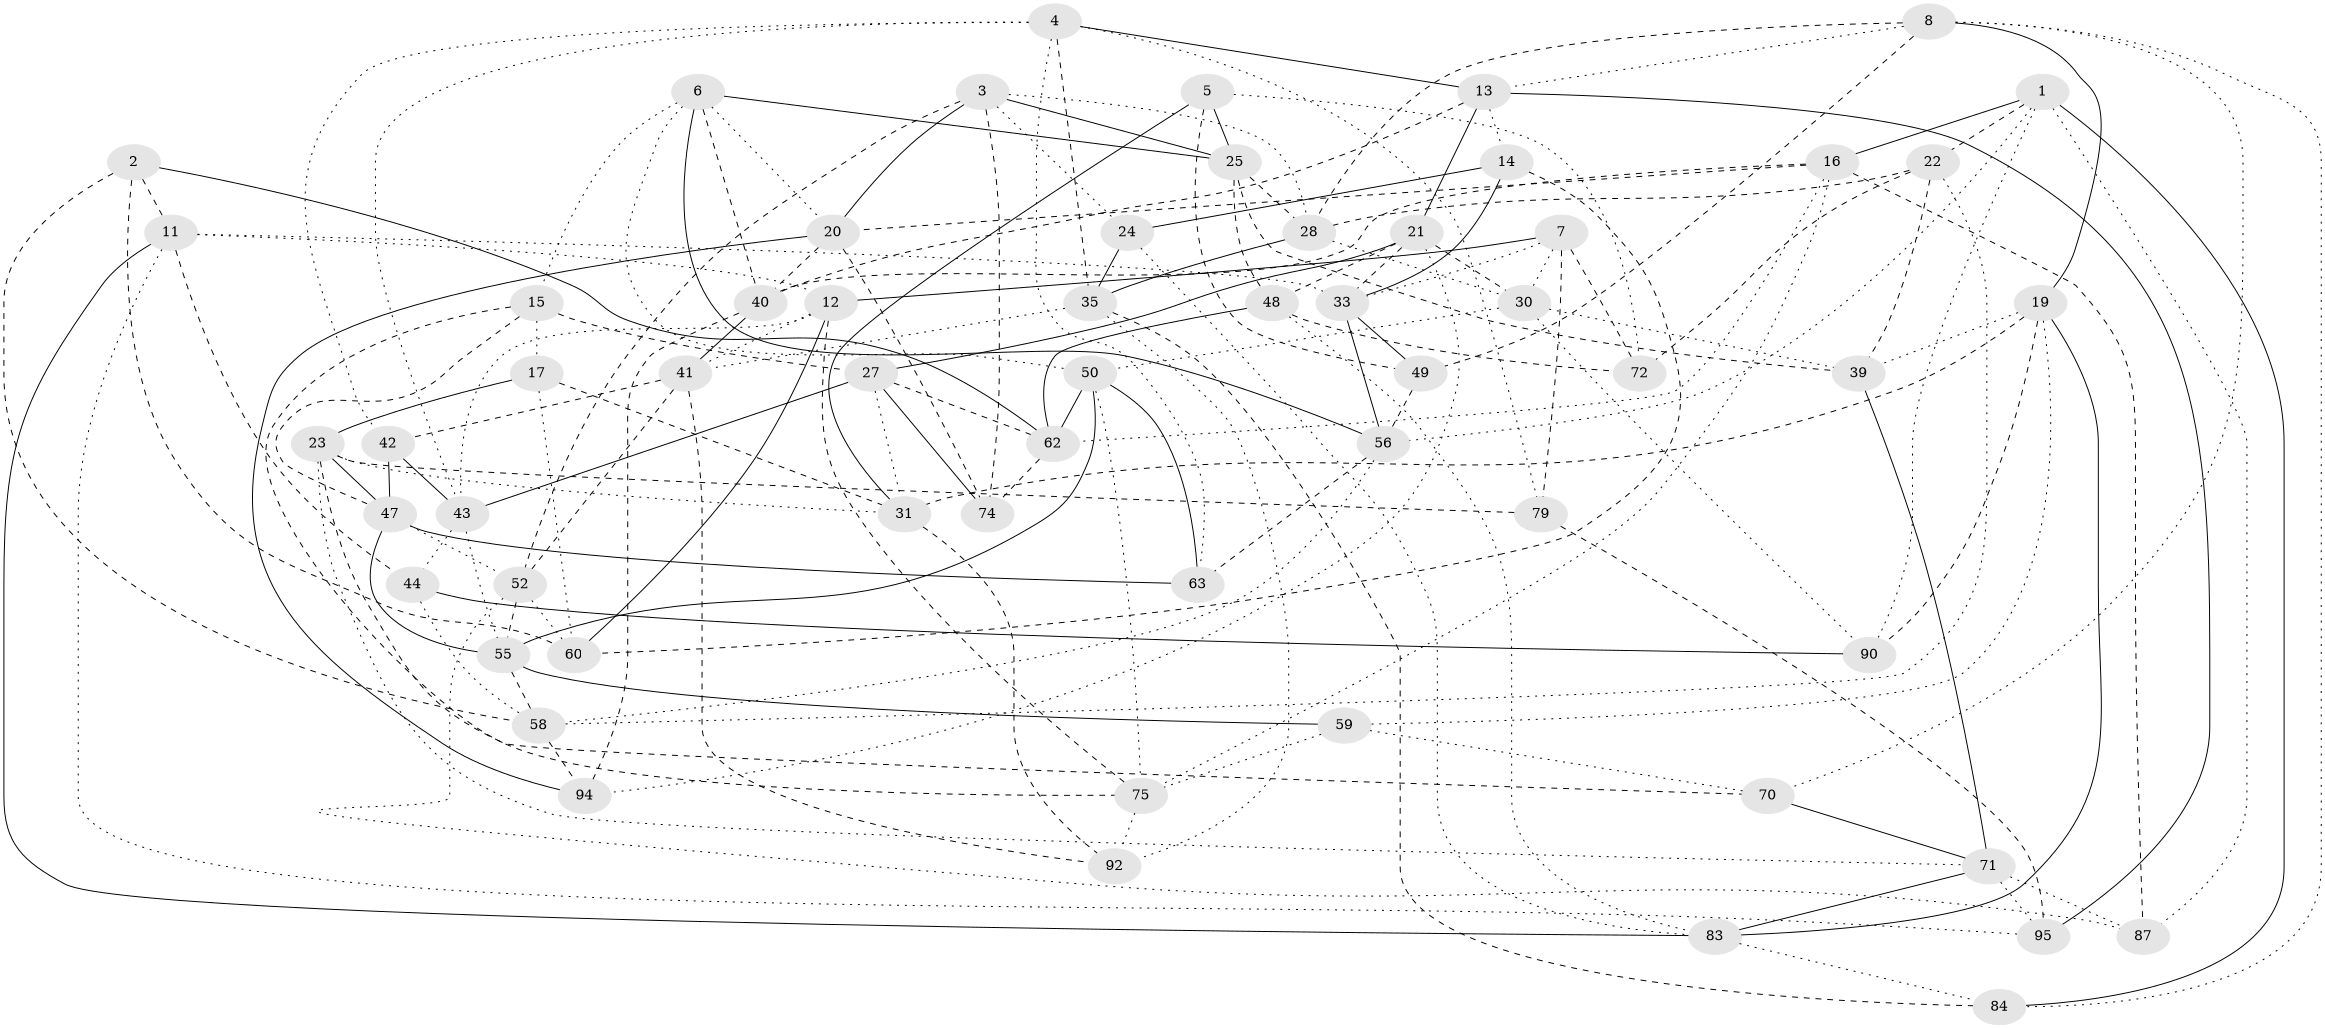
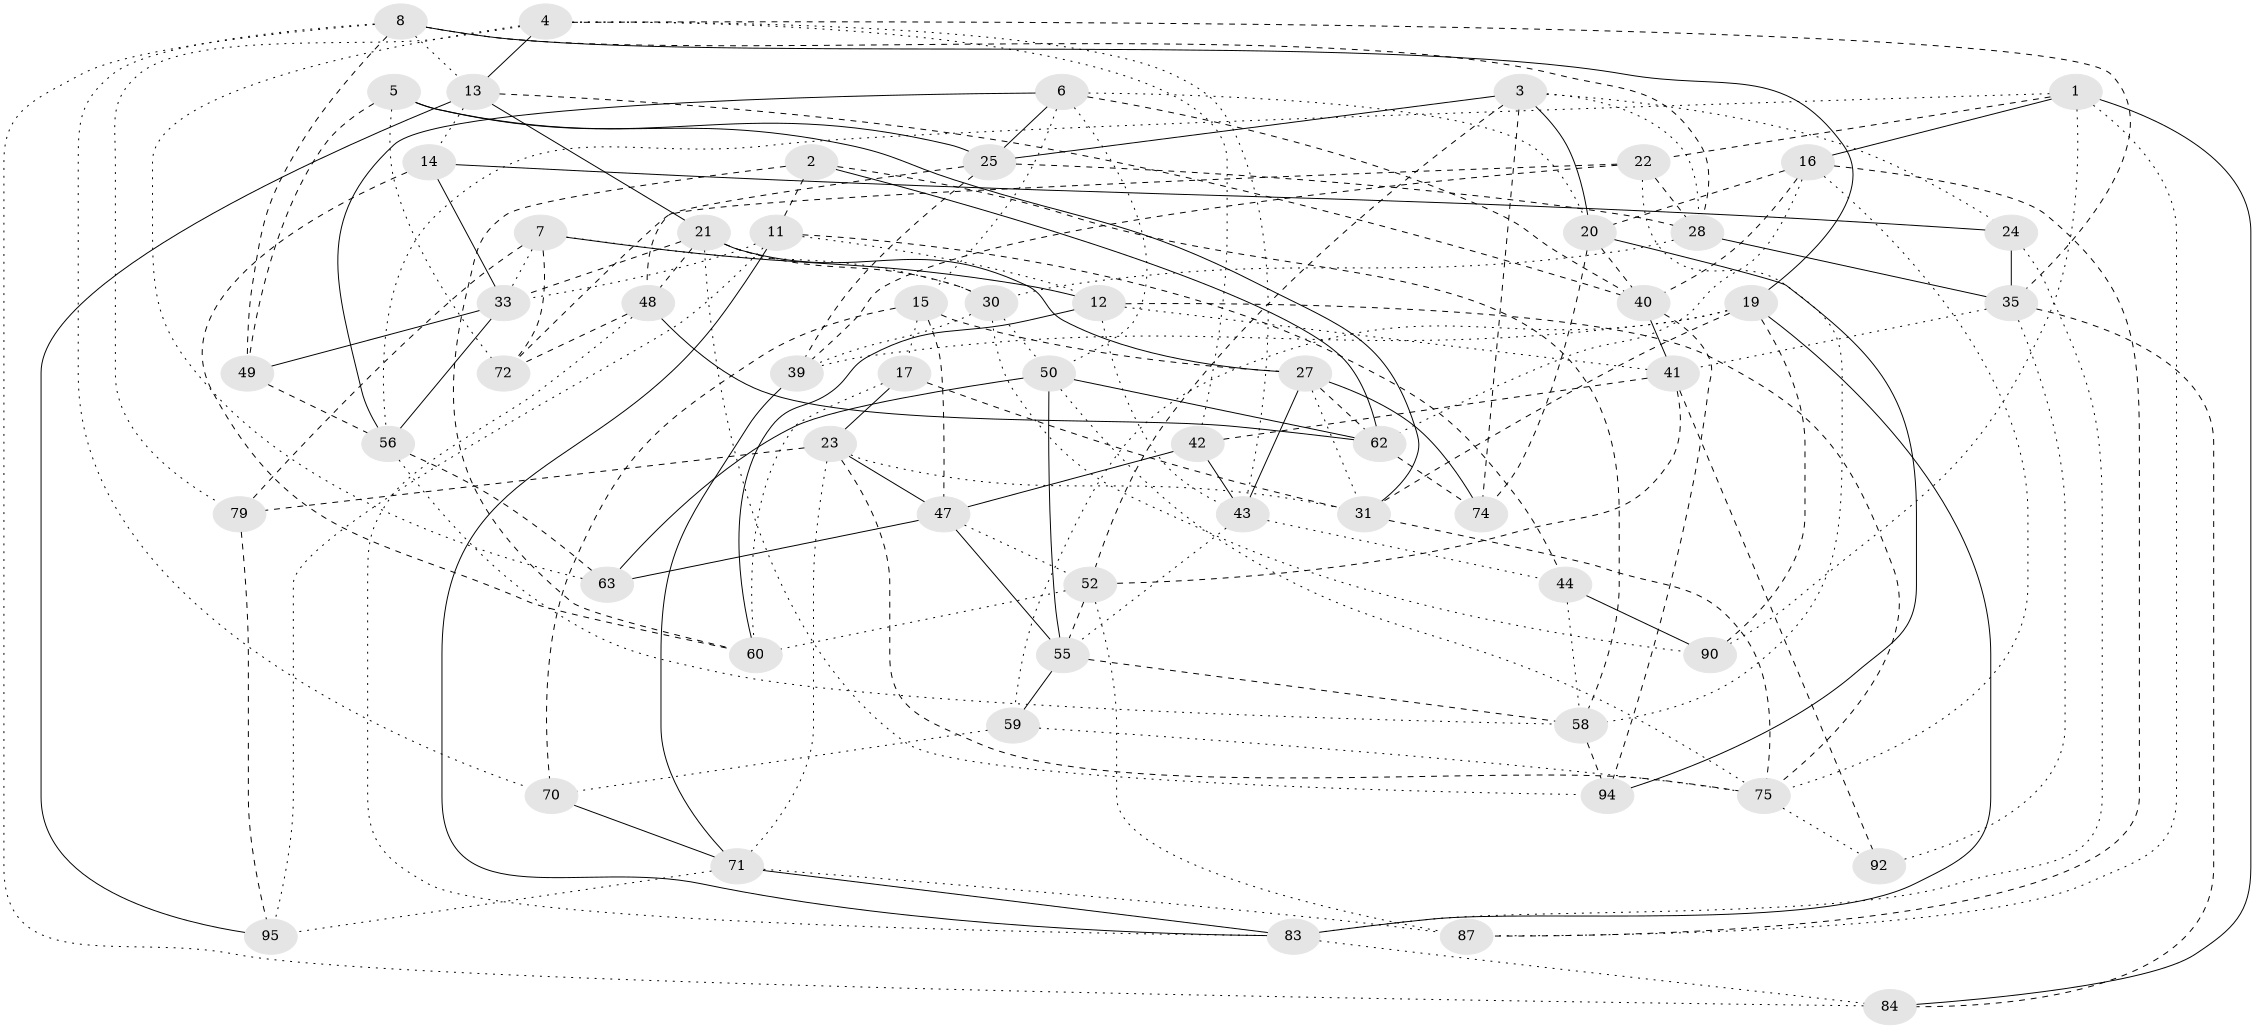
edge "31" -- "92": now "31" -- "75"
